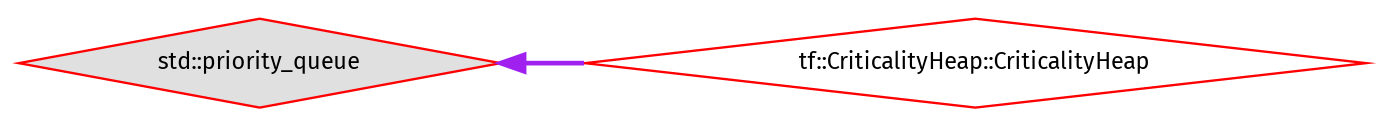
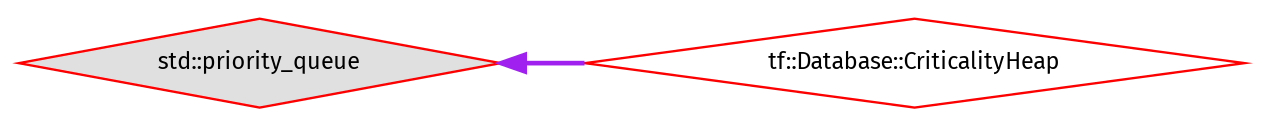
node "tf::CriticalityHeap::CriticalityHeap": label "tf::CriticalityHeap::CriticalityHeap" -> "tf::Database::CriticalityHeap"
